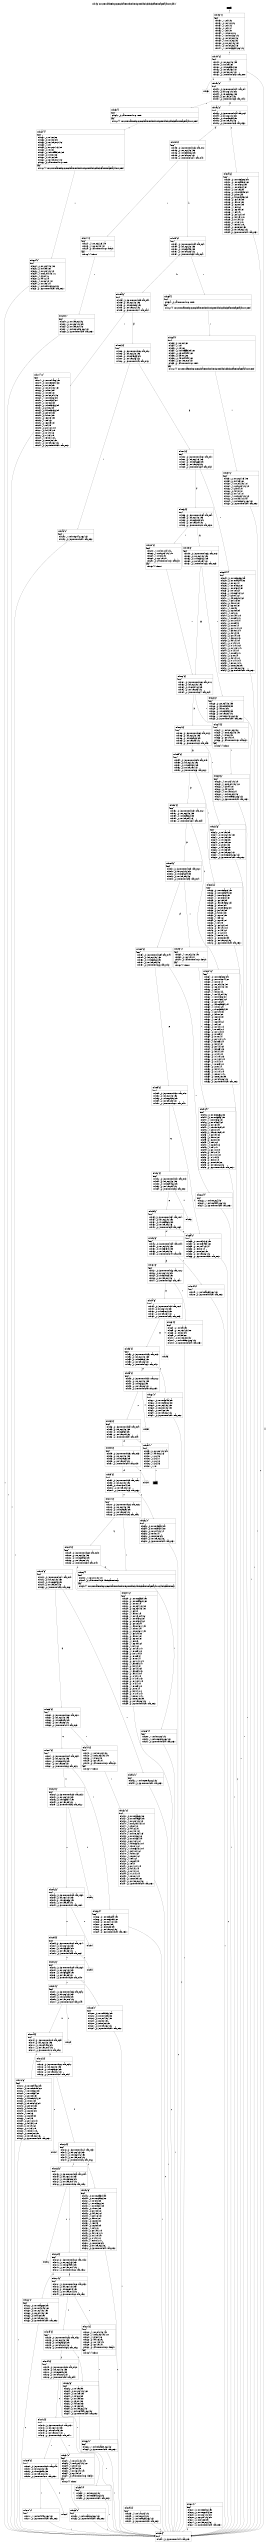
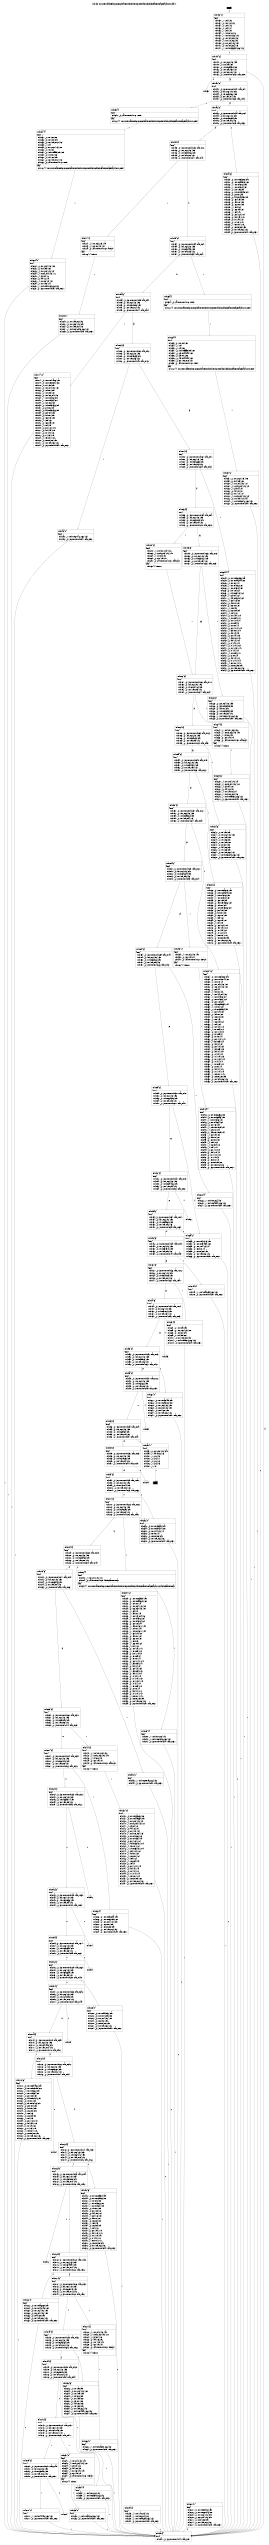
edge "0x402029 [25]" -> "0x4027e5 [9]": now "0x402029 [25]" -> "0x402042 [25]"
